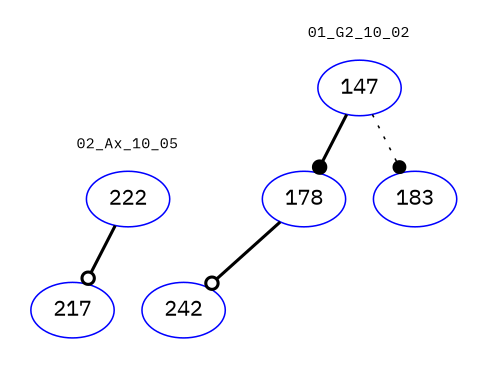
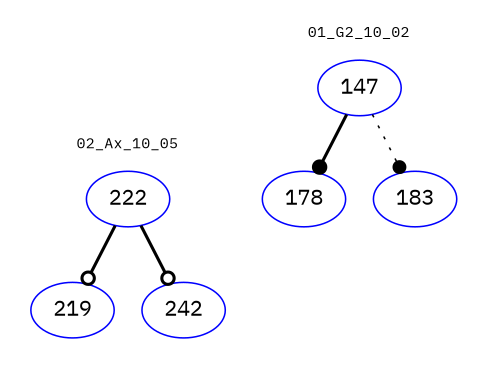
edge "178" -> "242": now "222" -> "242"
node "217": label "217" -> "219"
